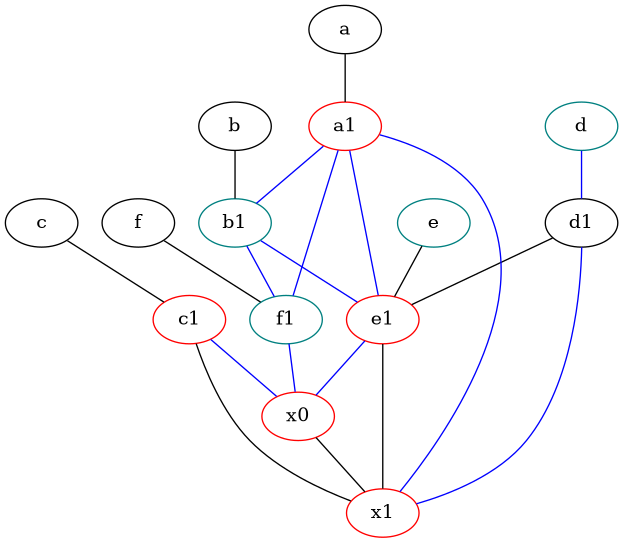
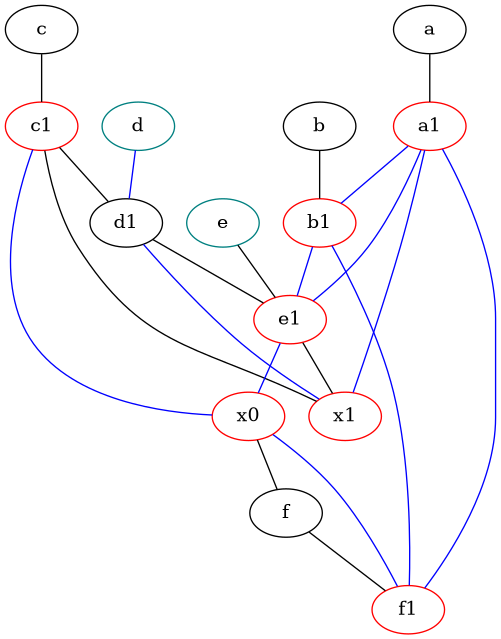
edge "c1" -- "d1": added
node "b1": color teal -> red
node "f1": color teal -> red
edge "x0" -- "x1": now "x0" -- "f"
